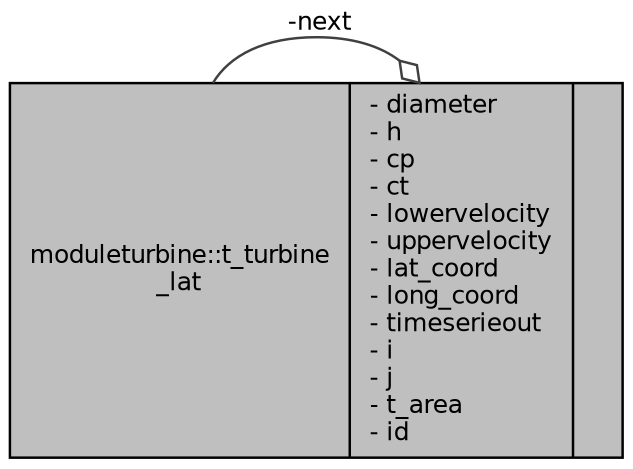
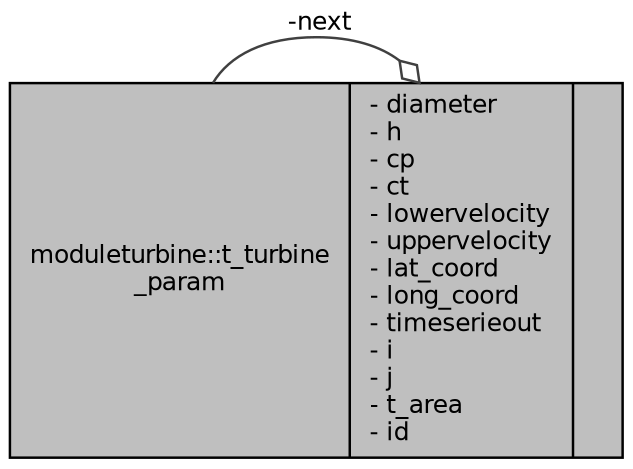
node "moduleturbine::t_turbine": text "_lat" -> "_param"
